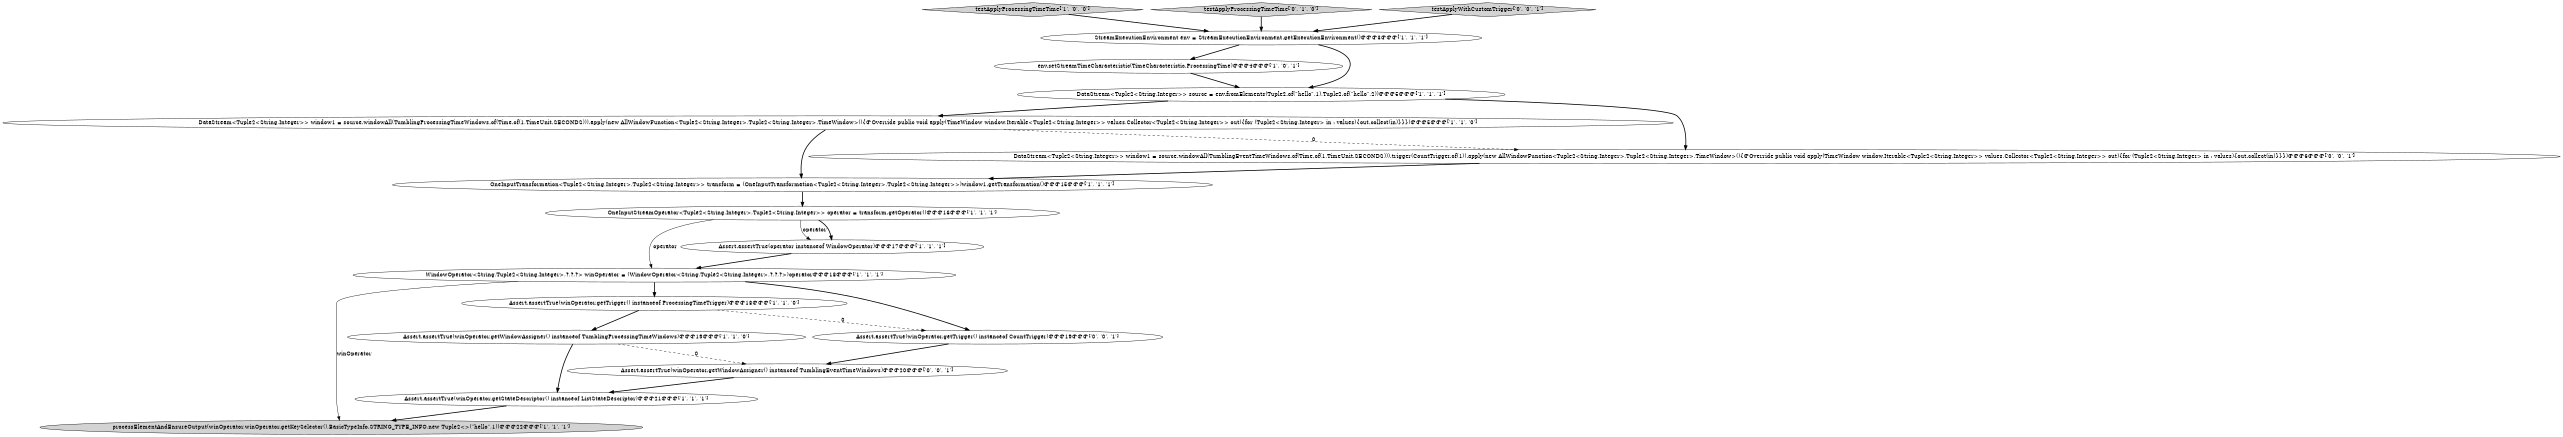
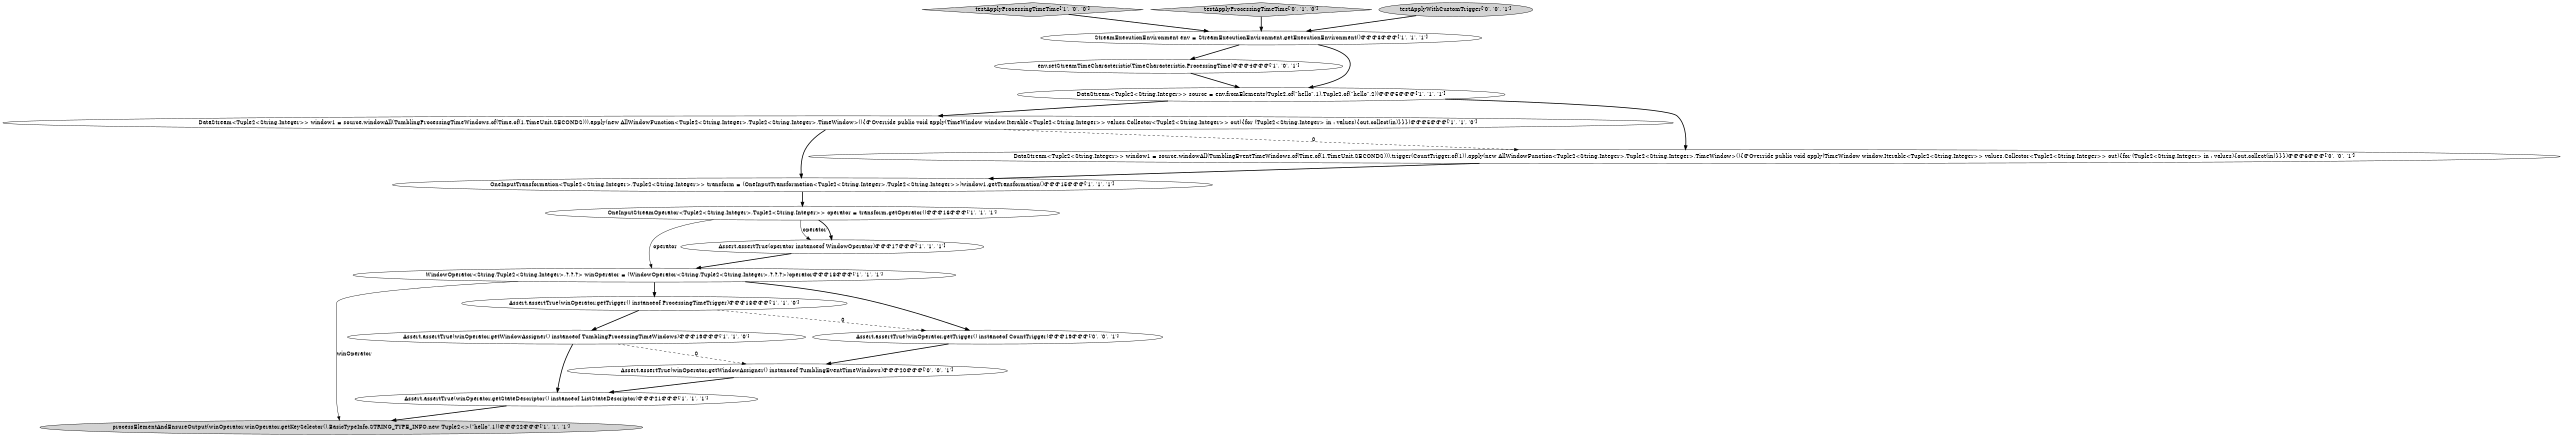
node "testApplyWithCustomTrigger['0', '0', '1']": shape diamond -> ellipse
